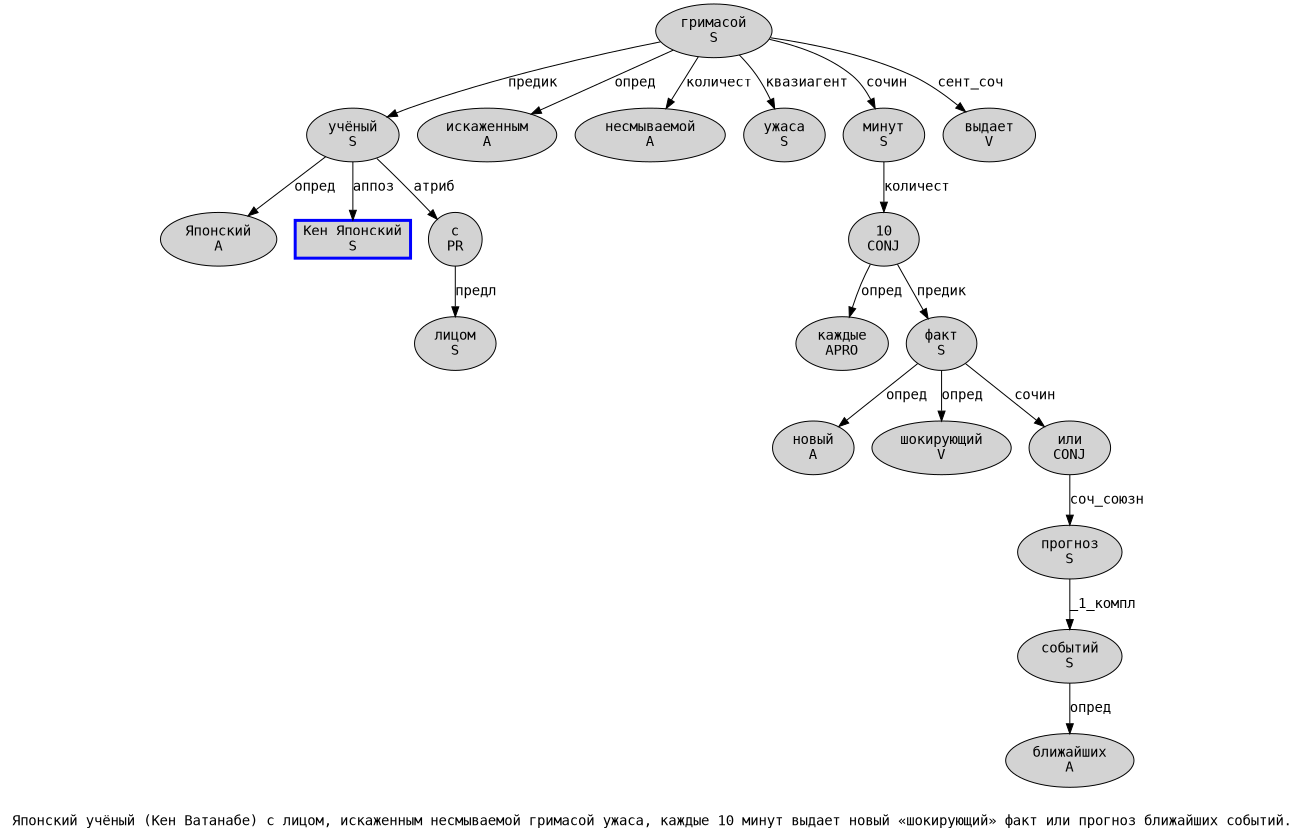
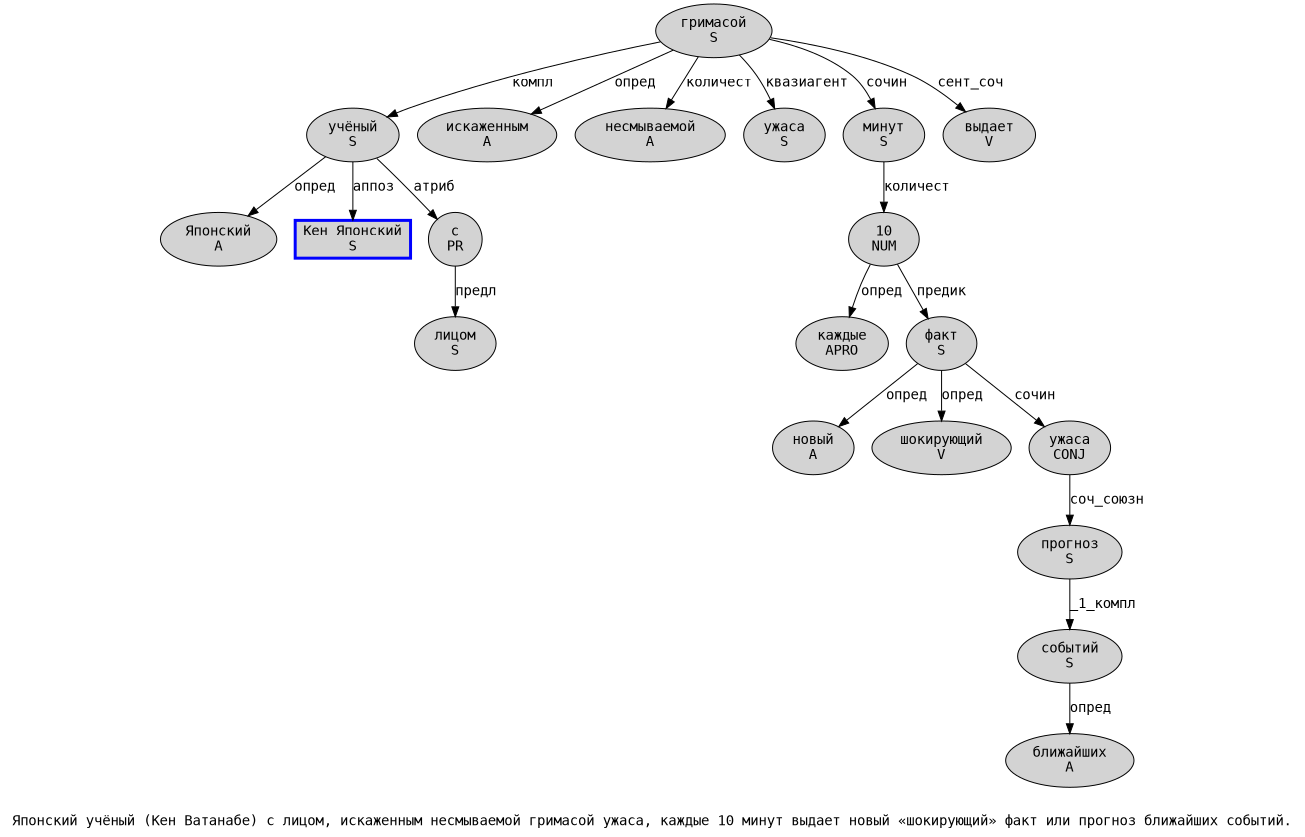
edge "гримасой S" -> "учёный S": label "предик" -> "компл"
node "10 CONJ": label "10 CONJ" -> "10 NUM"
node "или CONJ": label "или CONJ" -> "ужаса CONJ"
